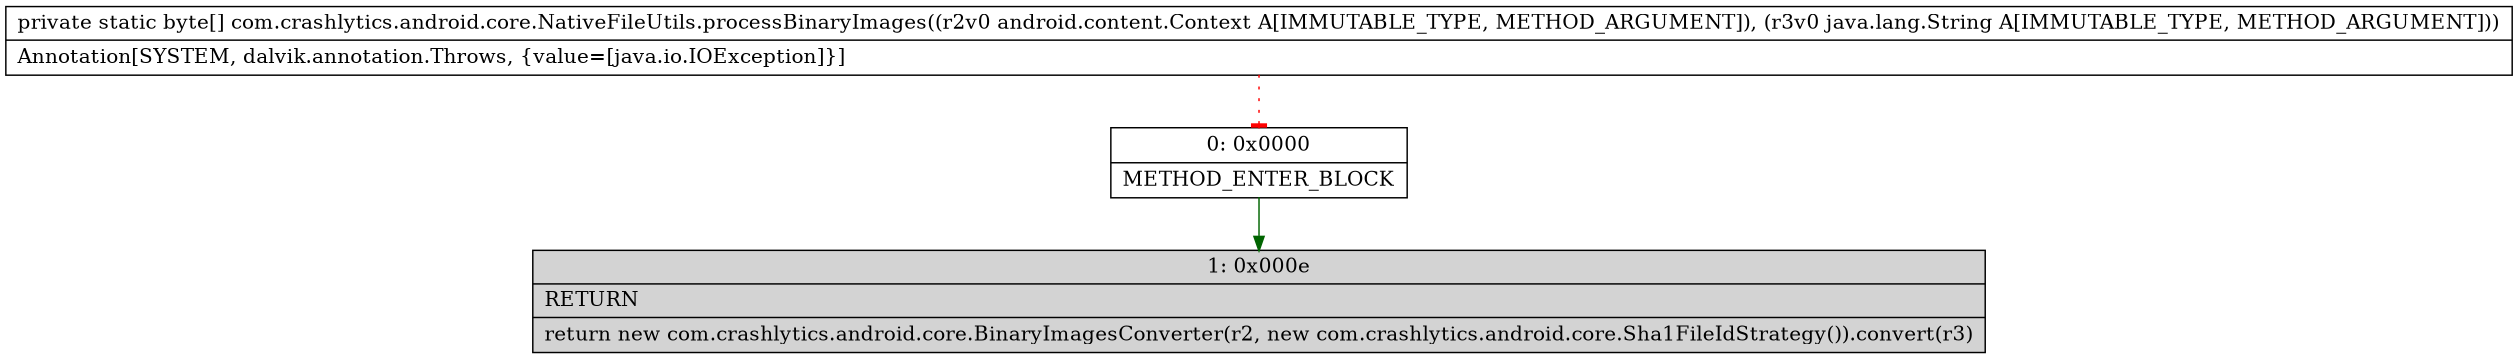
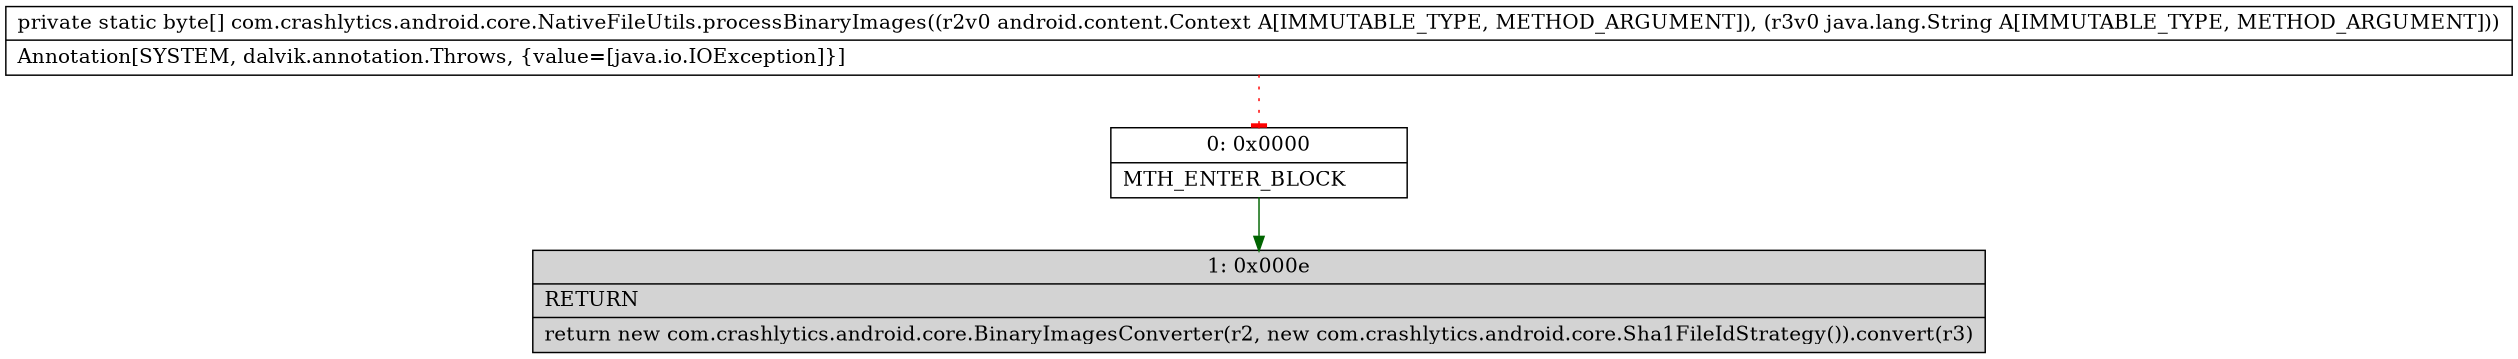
node "0: 0x0000": text "METHOD_ENTER_BLOCK" -> "MTH_ENTER_BLOCK"
